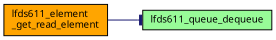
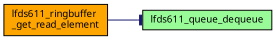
node "lfds611_element _get_read_element": label "lfds611_element _get_read_element" -> "lfds611_ringbuffer _get_read_element"
